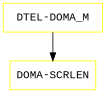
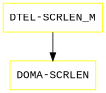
node "DTEL-DOMA_M": label "DTEL-DOMA_M" -> "DTEL-SCRLEN_M"
